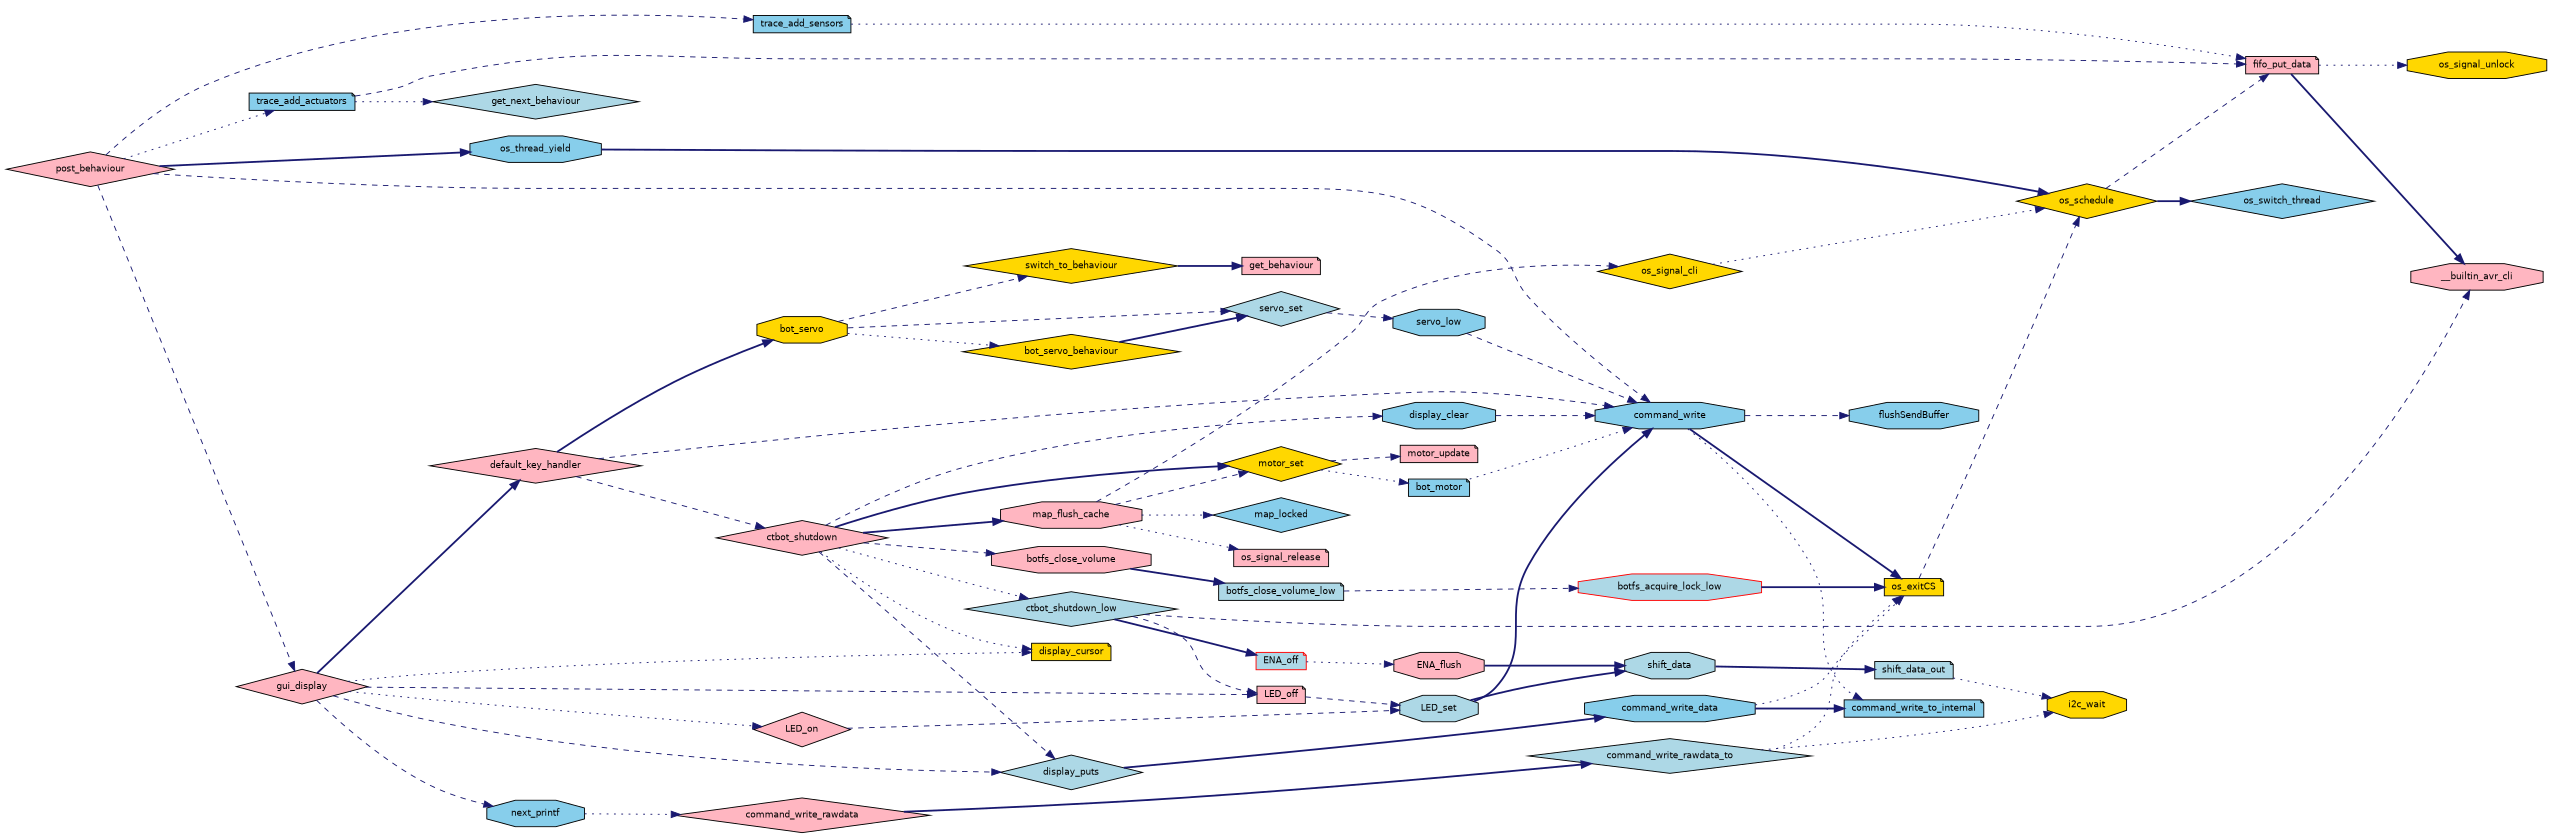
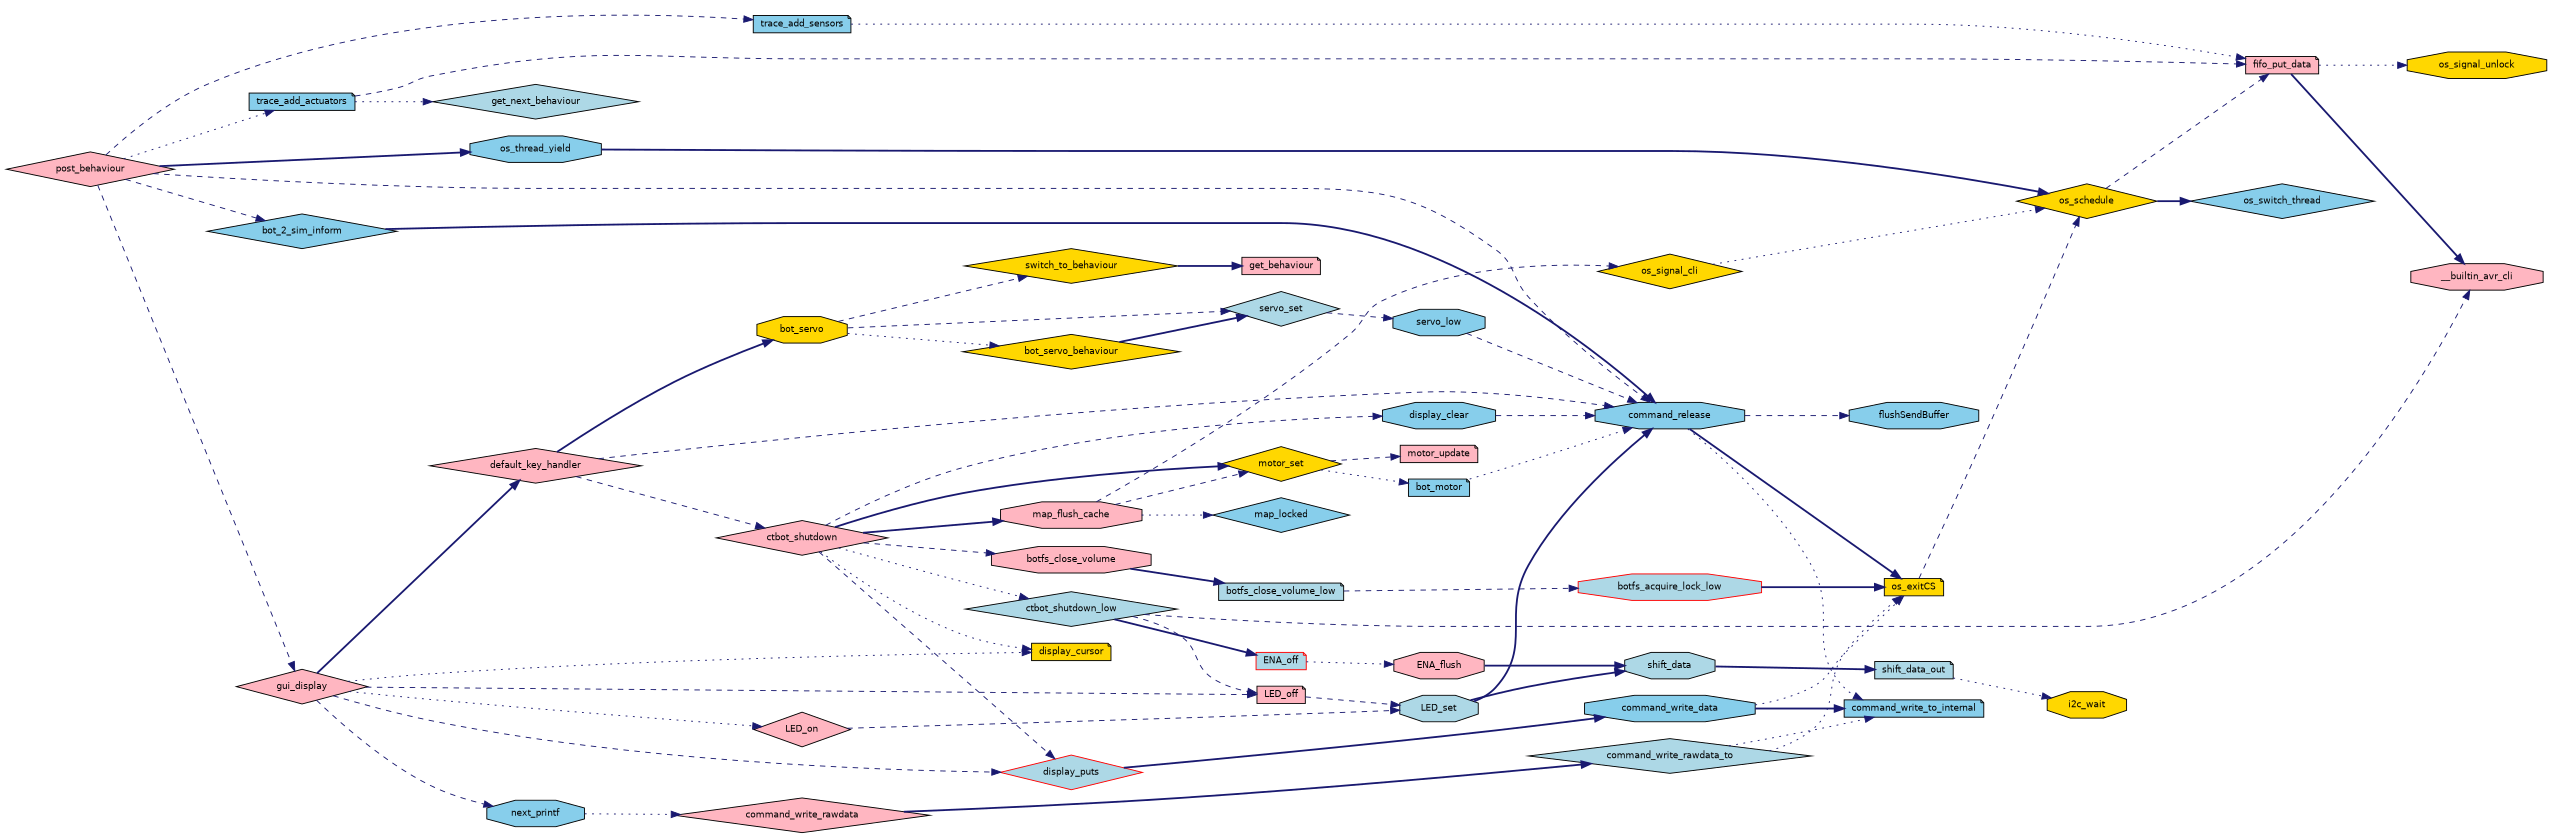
node "bot_2_sim_inform": added
node "command_write": label "command_write" -> "command_release"
node "os_signal_release": removed
edge "command_write_rawdata_to" -> "i2c_wait": now "command_write_rawdata_to" -> "command_write_to_internal"
node "display_puts": color black -> red
